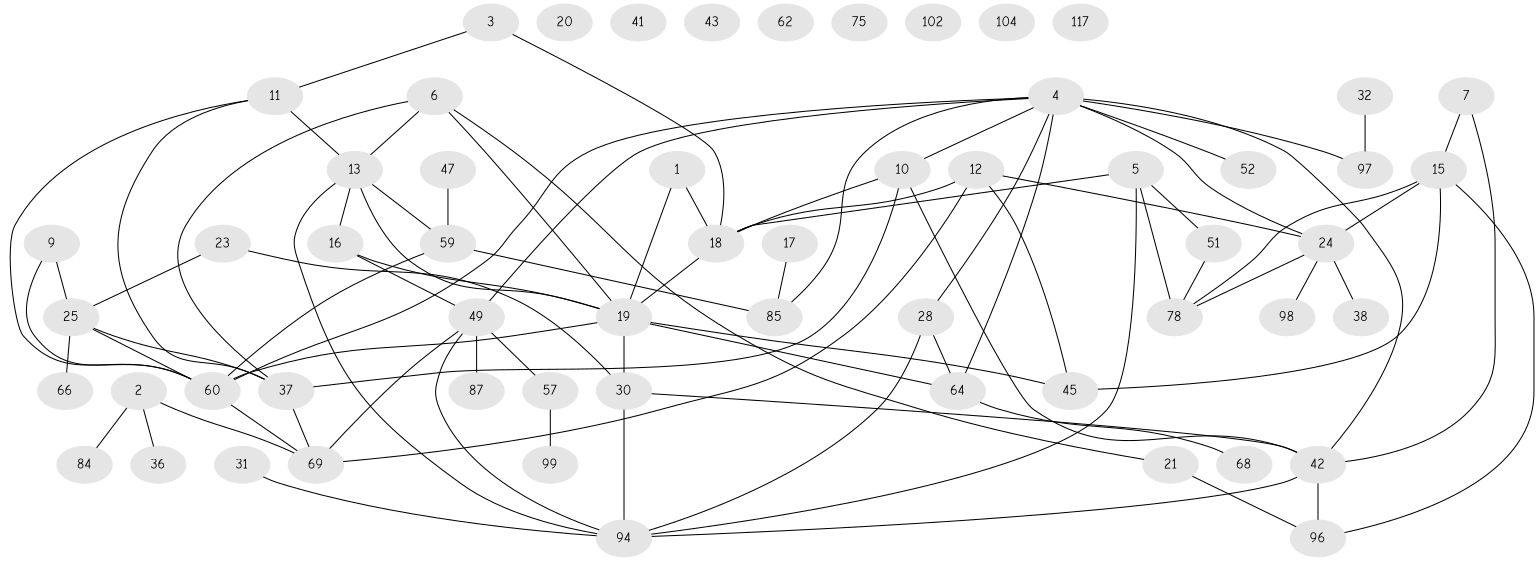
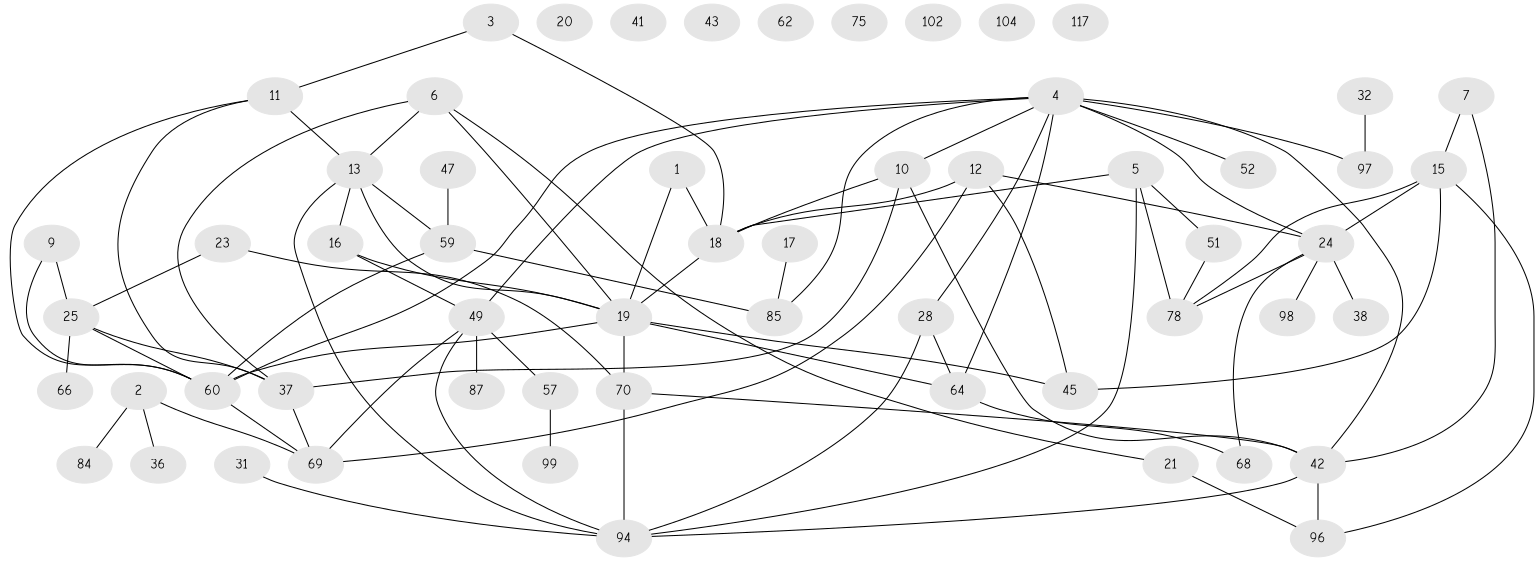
edge "24" -- "68": added
node "30": label "30" -> "70"
